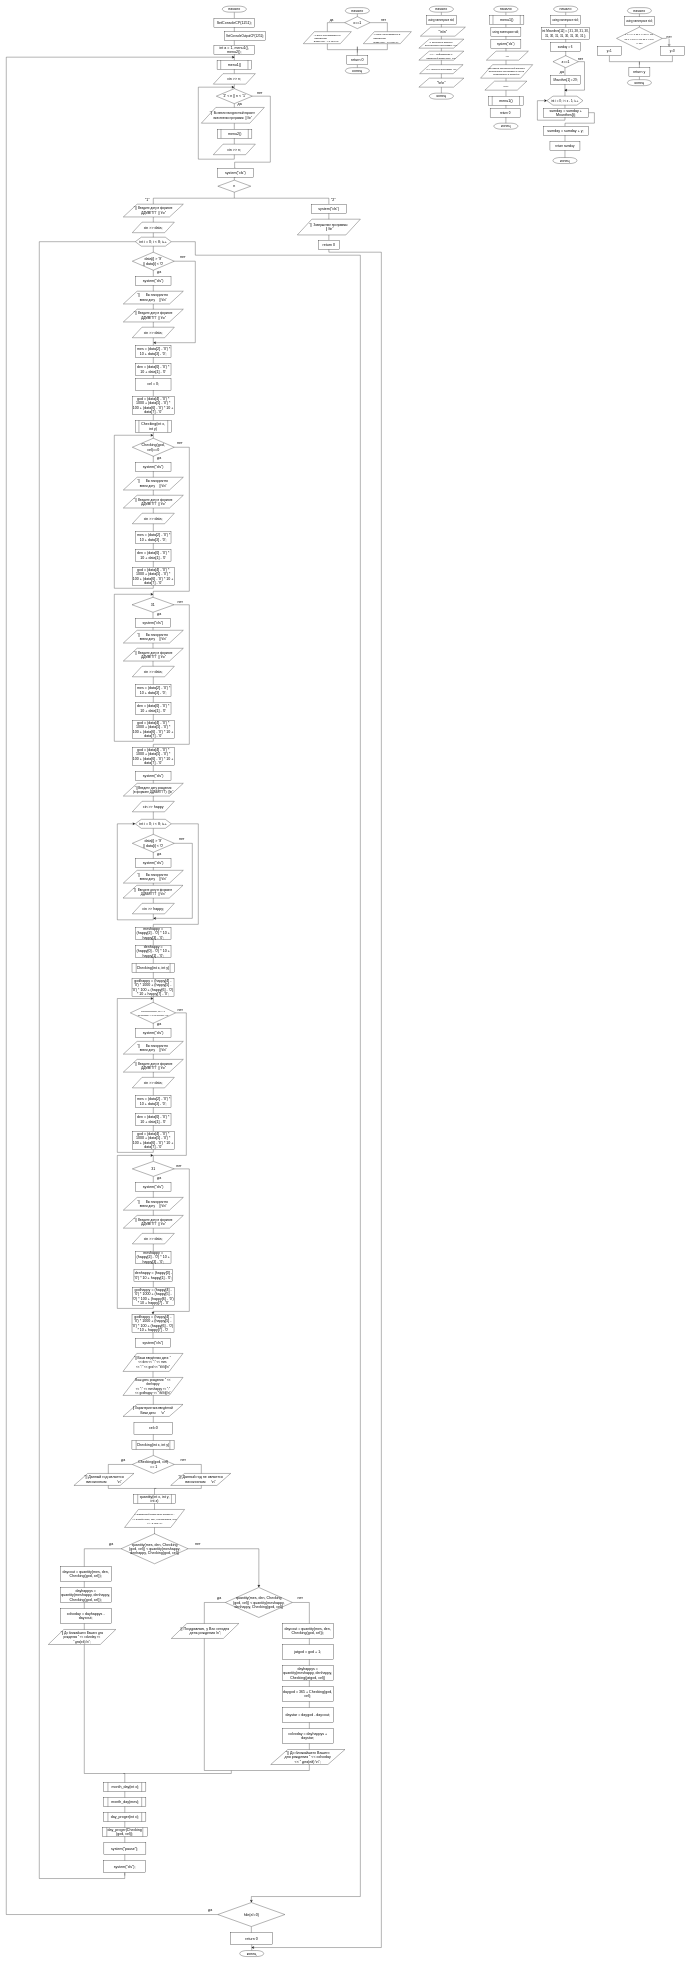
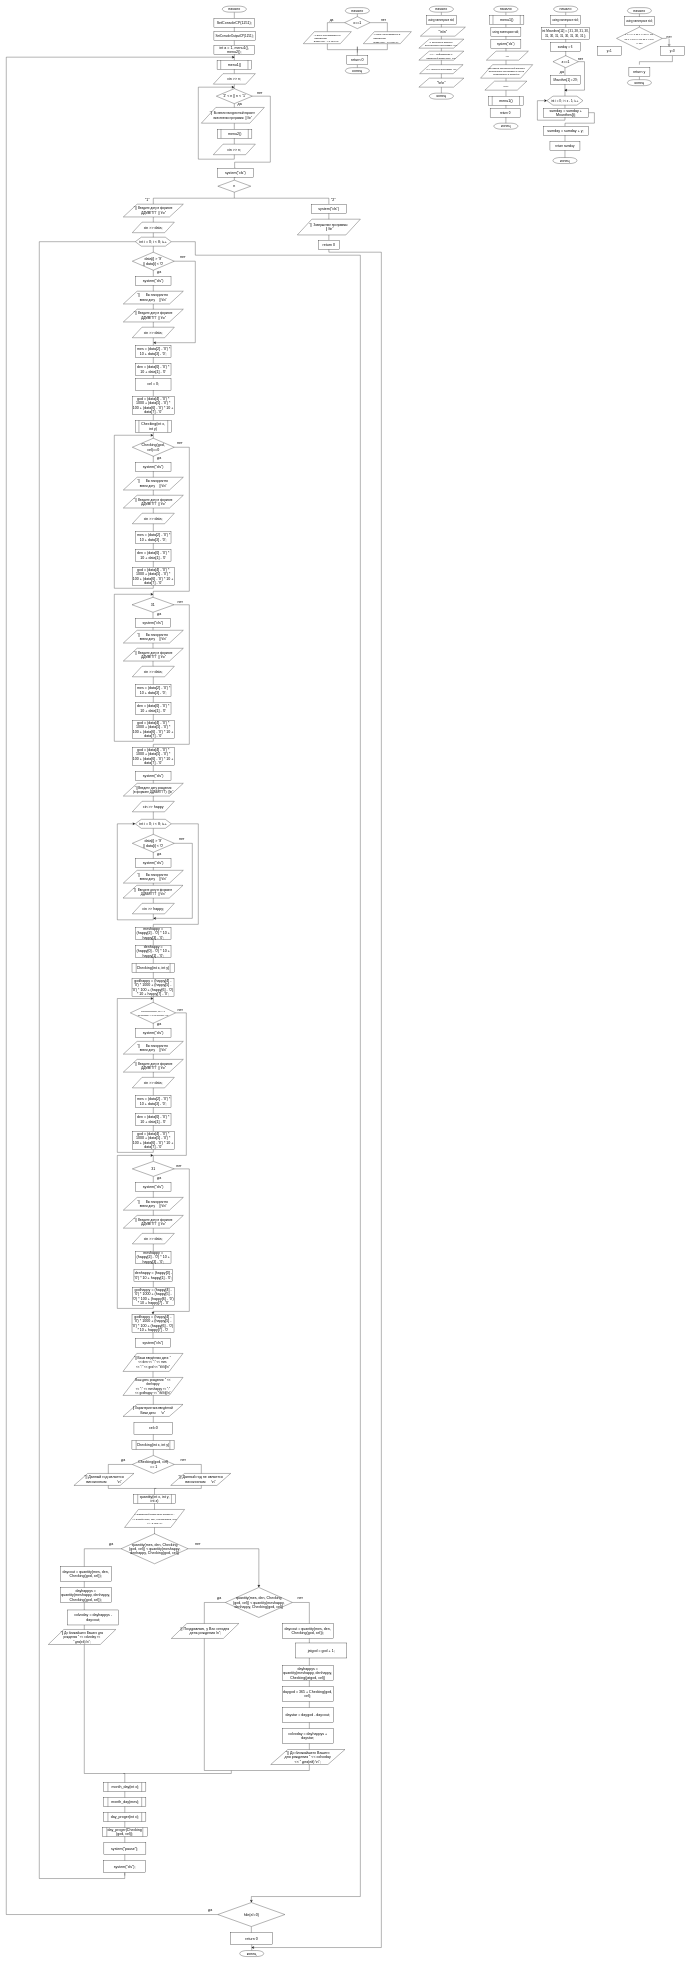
node "SetConsoleOutputCP(1251);": moved (245, 36) -> (234, 36)
edge "y=1" -- "return y": removed
node "colvoday = dayhappys - daycout;": moved (86, 1616) -> (93, 1617)
node "jatgod = god + 1;": moved (308, 1652) -> (321, 1650)
